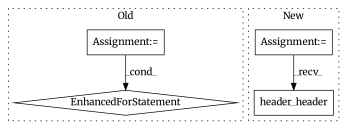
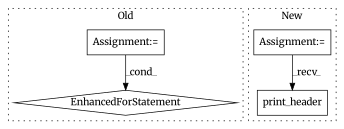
node "header_header": label "header_header" -> "print_header"
